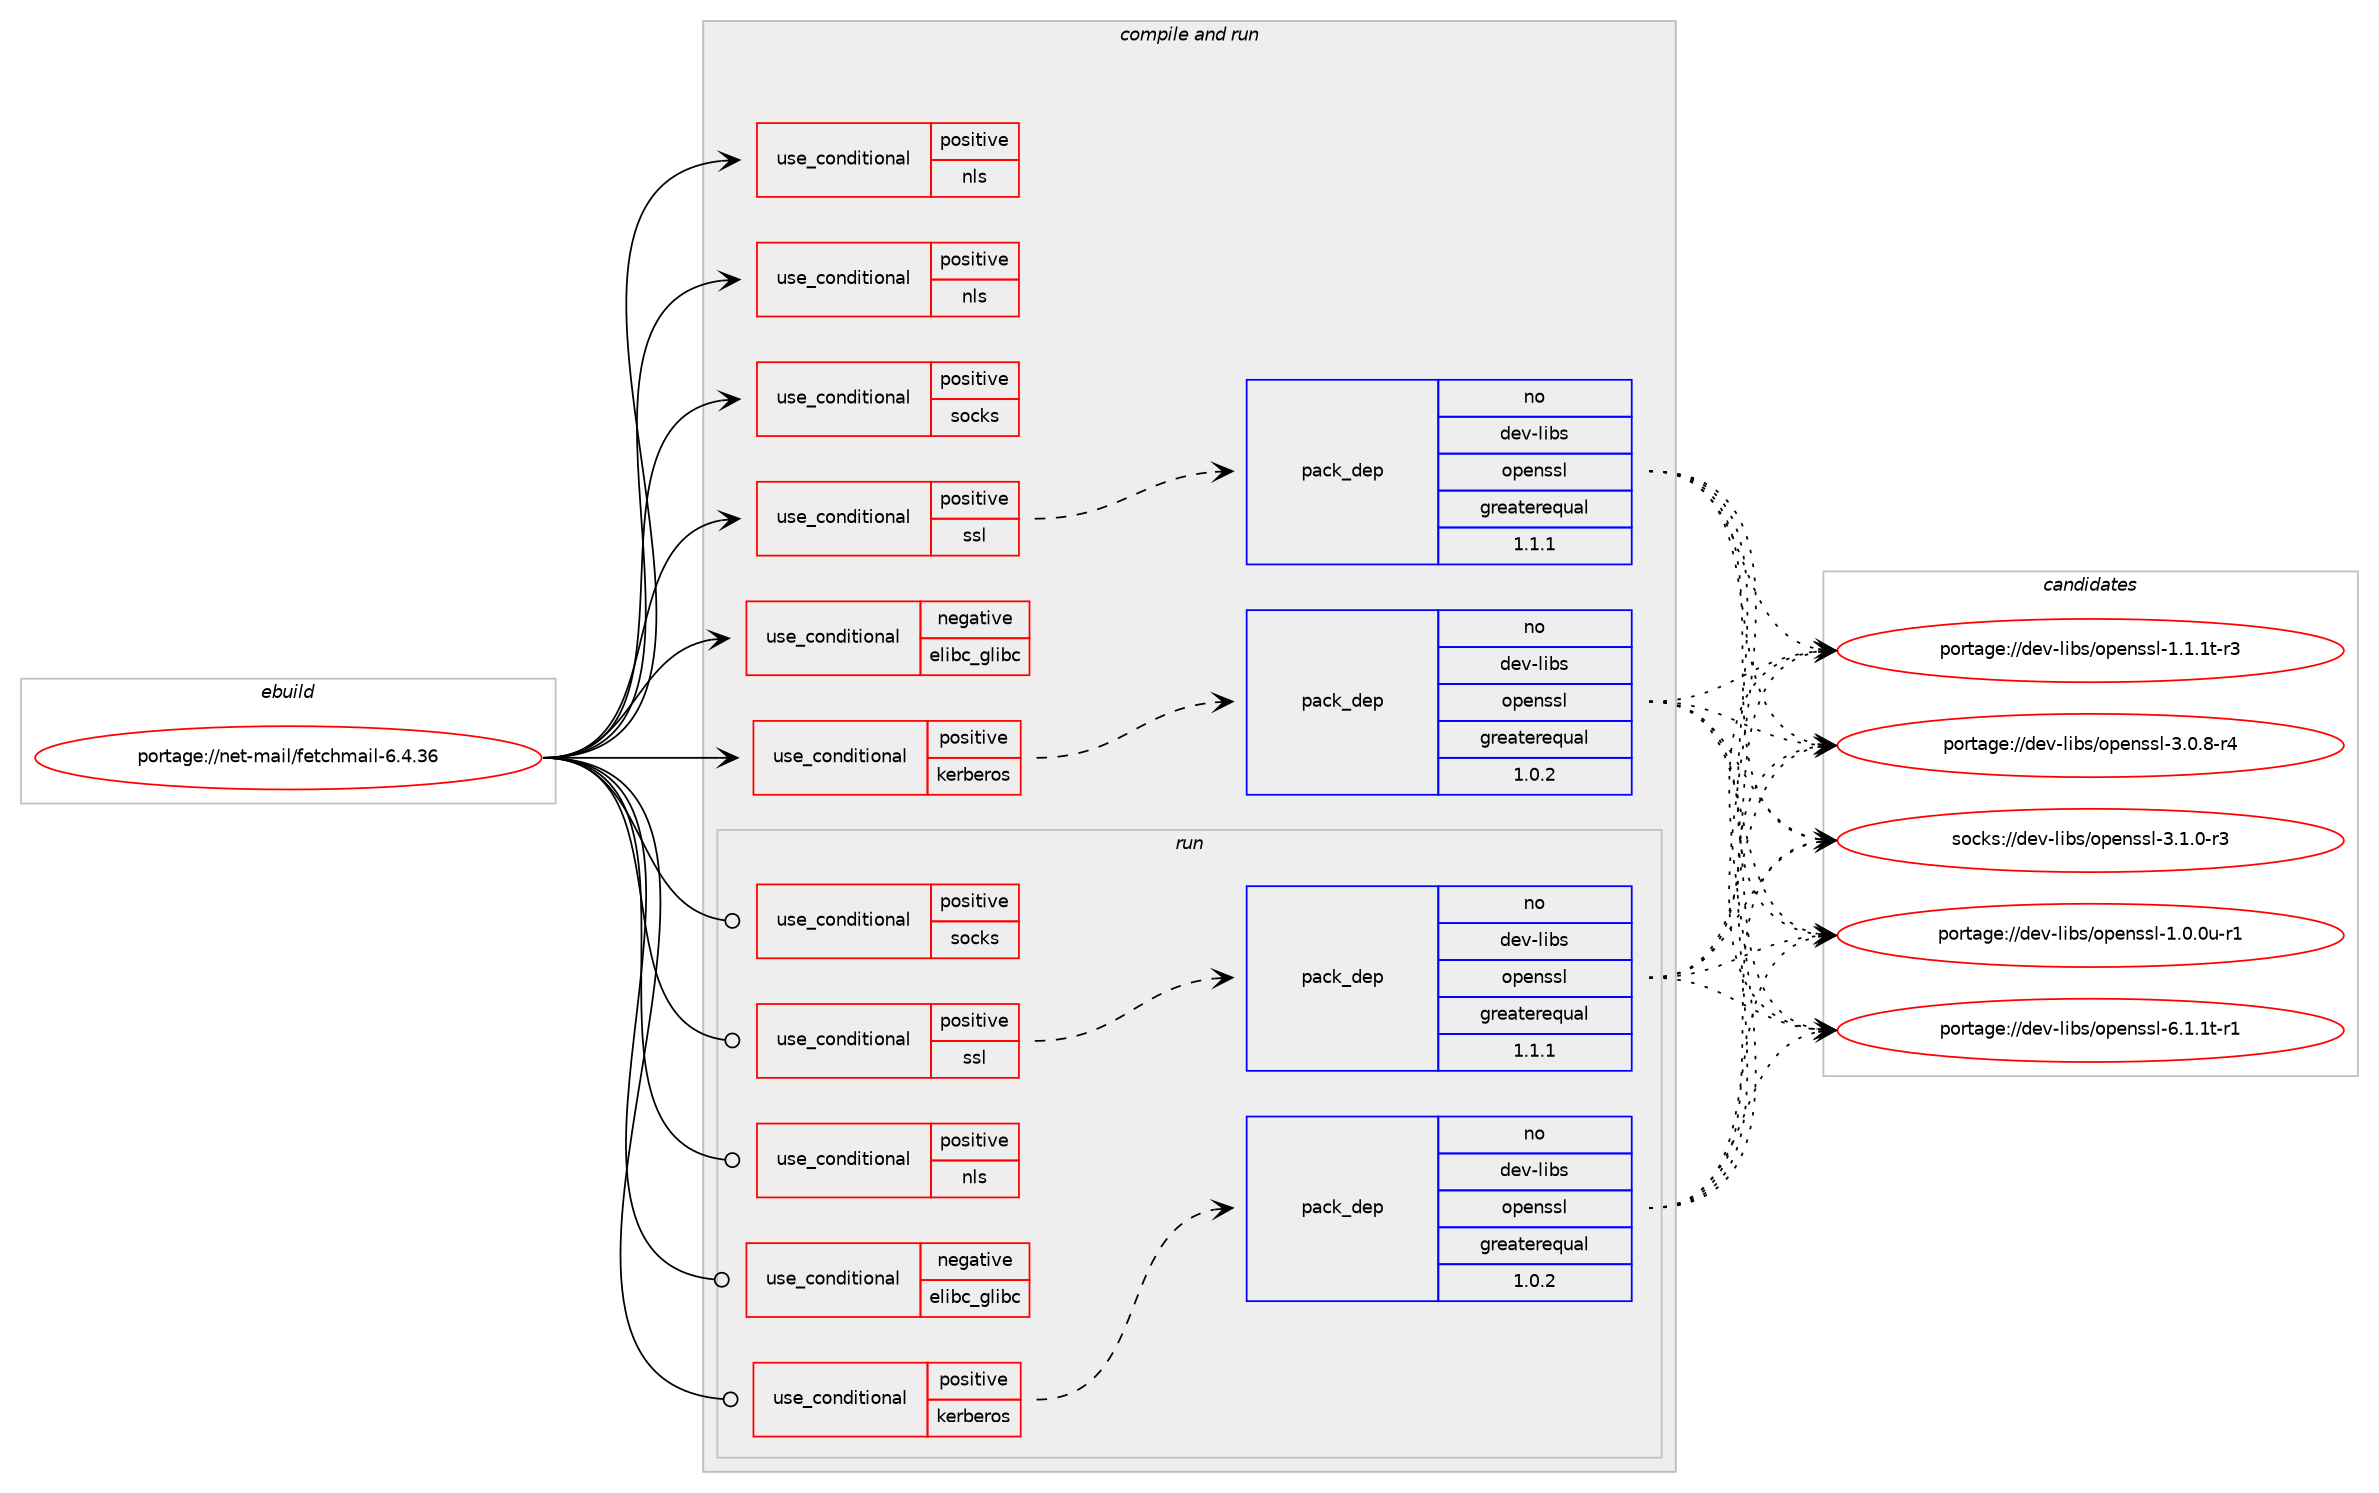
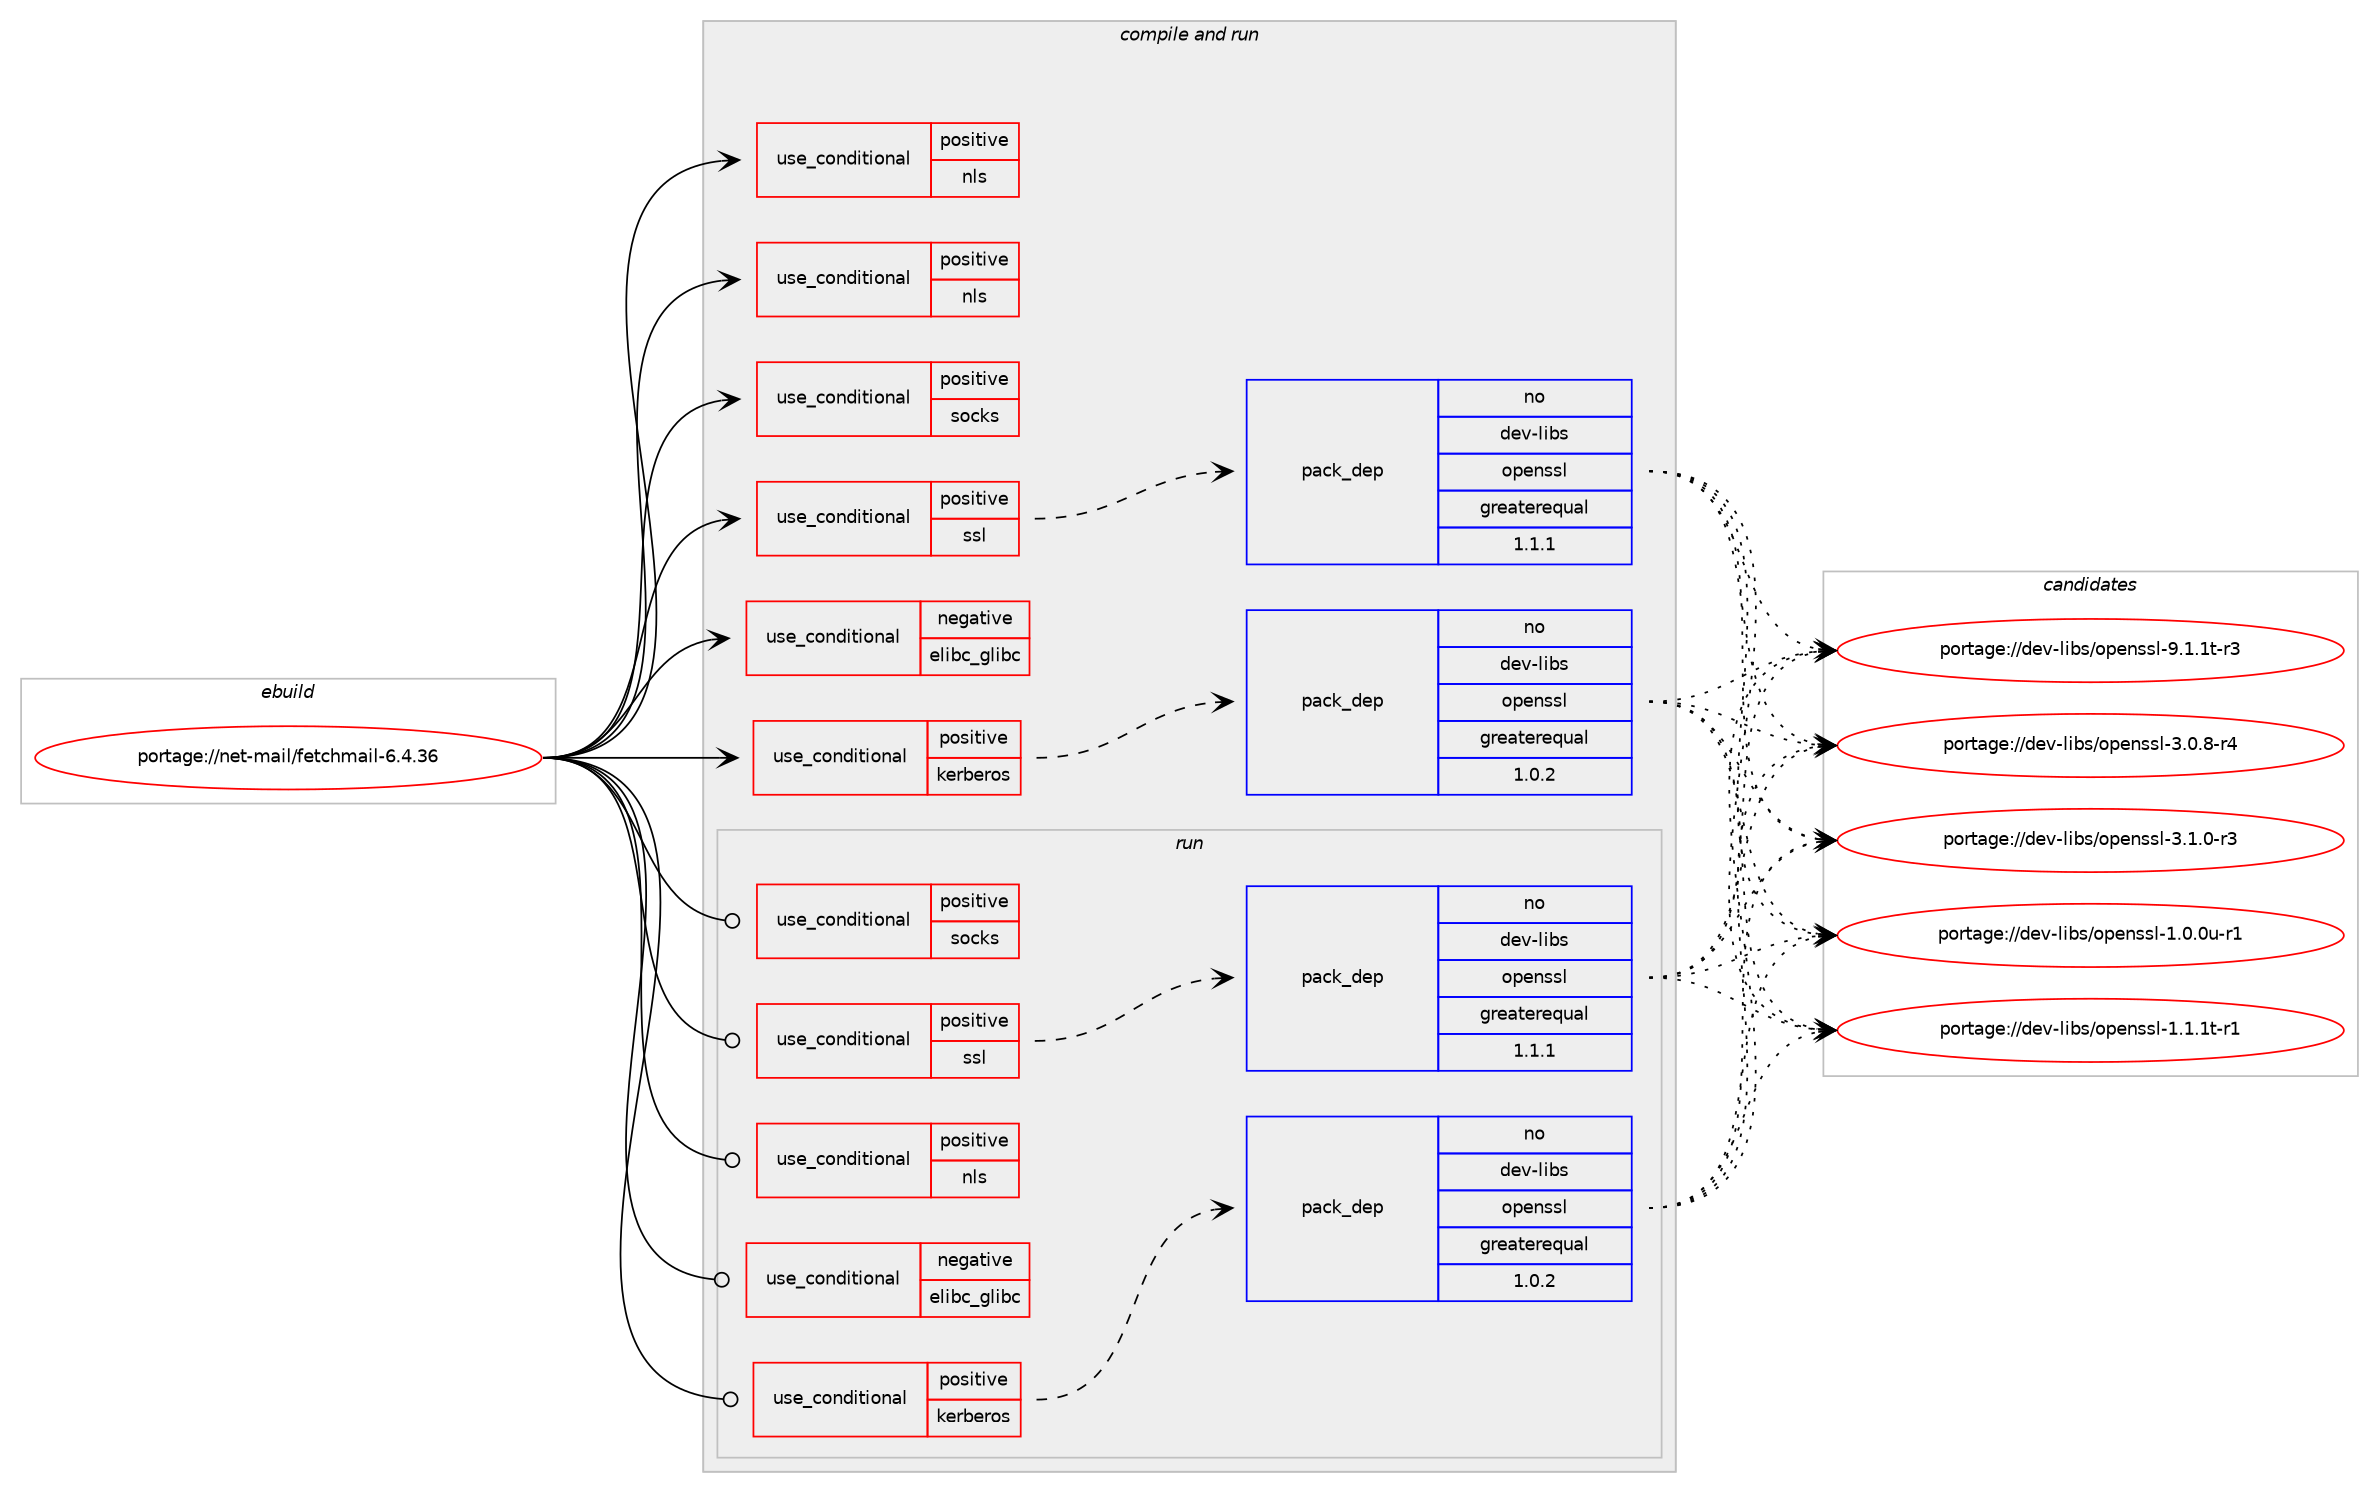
node "portage://dev-libs/openssl-1.1.1t-r3": label "portage://dev-libs/openssl-1.1.1t-r3" -> "portage://dev-libs/openssl-9.1.1t-r3"
node "socks://dev-libs/openssl-3.1.0-r3": label "socks://dev-libs/openssl-3.1.0-r3" -> "portage://dev-libs/openssl-3.1.0-r3"
node "portage://dev-libs/openssl-6.1.1t-r1": label "portage://dev-libs/openssl-6.1.1t-r1" -> "portage://dev-libs/openssl-1.1.1t-r1"
